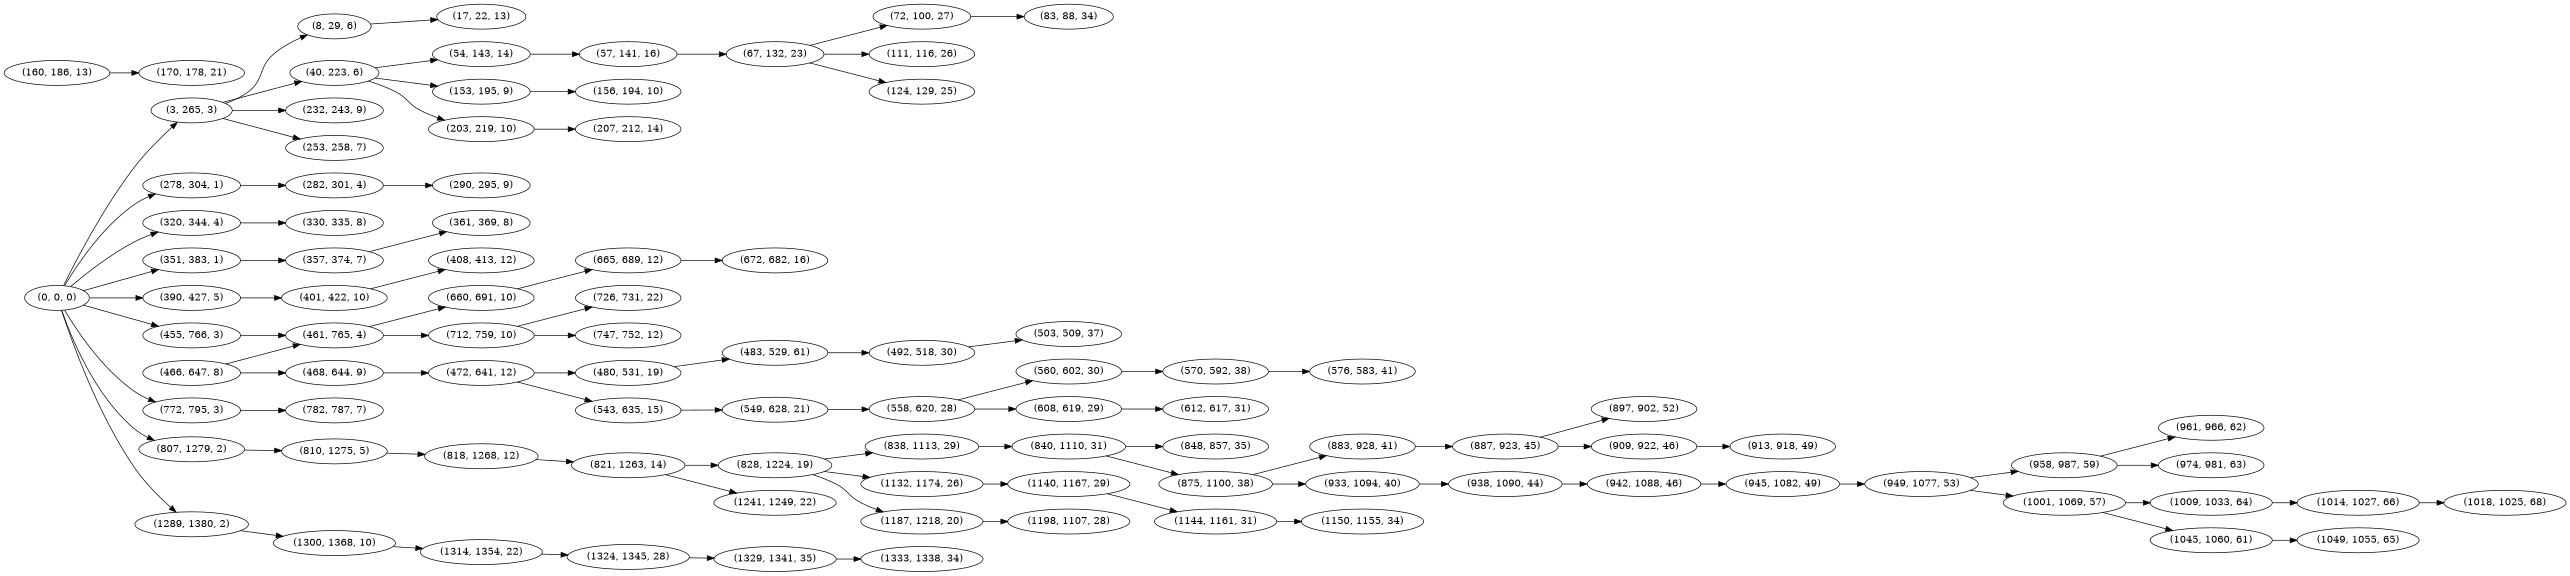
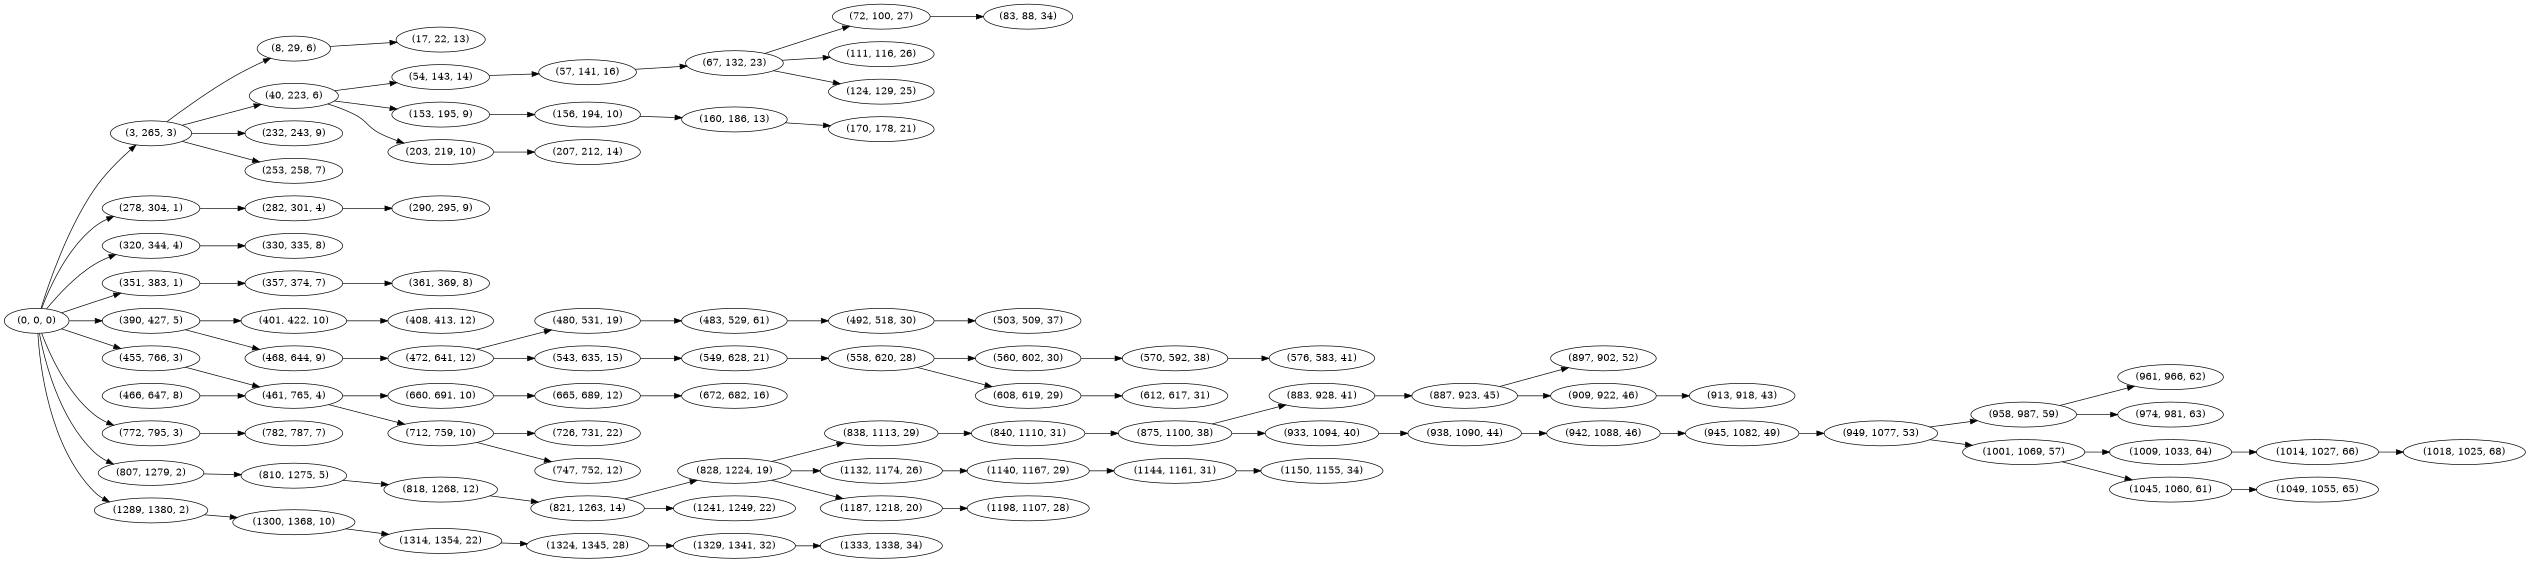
edge "(156, 194, 10)" -> "(160, 186, 13)": added
edge "(466, 647, 8)" -> "(468, 644, 9)": now "(390, 427, 5)" -> "(468, 644, 9)"
node "(848, 857, 35)": removed
node "(913, 918, 49)": label "(913, 918, 49)" -> "(913, 918, 43)"
node "(1329, 1341, 35)": label "(1329, 1341, 35)" -> "(1329, 1341, 32)"
